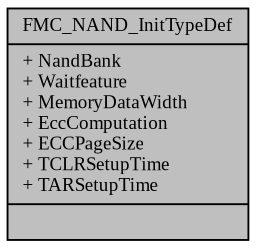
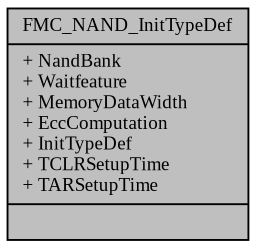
node "FMC_NAND_InitTypeDef": text "+ ECCPageSize" -> "+ InitTypeDef"
